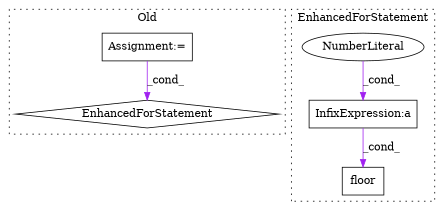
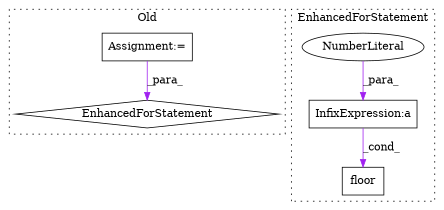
edge "Assignment:=" -> "EnhancedForStatement": label "_cond_" -> "_para_"
edge "NumberLiteral" -> "InfixExpression:a": label "_cond_" -> "_para_"
